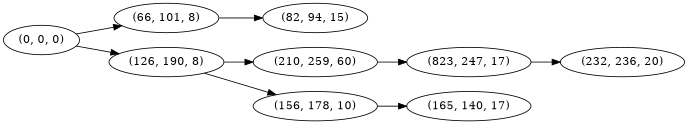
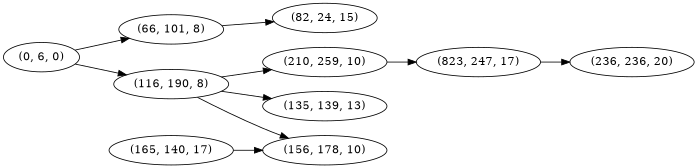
node "(82, 94, 15)": label "(82, 94, 15)" -> "(82, 24, 15)"
node "(0, 0, 0)": label "(0, 0, 0)" -> "(0, 6, 0)"
node "(126, 190, 8)": label "(126, 190, 8)" -> "(116, 190, 8)"
node "(210, 259, 60)": label "(210, 259, 60)" -> "(210, 259, 10)"
node "(232, 236, 20)": label "(232, 236, 20)" -> "(236, 236, 20)"
node "(135, 139, 13)": added
edge "(156, 178, 10)" -> "(165, 140, 17)": reversed
